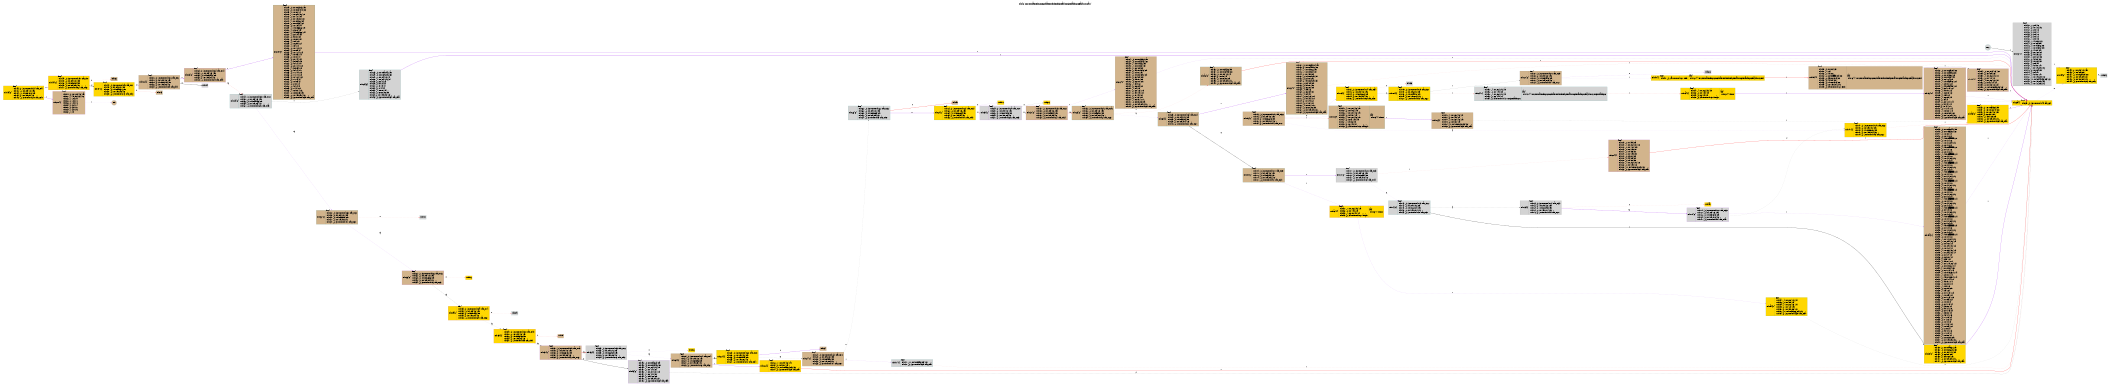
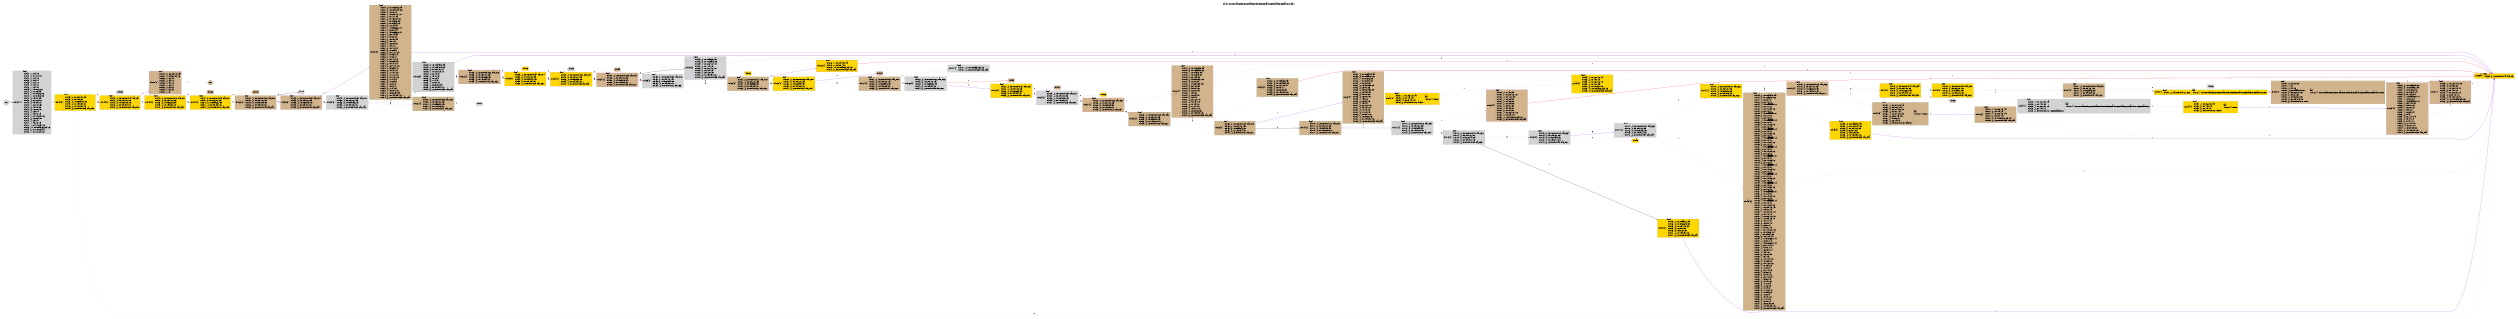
edge "0x40149f [32]" -> "0x4014bf [28]": added, label "18"
node "0x401d7c": fillcolor gold -> tan
edge "0x4017b3 [28]" -> "0x401797 [28]": reversed
edge "0x401567 [28]" -> "0x401583 [28]": now "0x4018d5 [53]" -> "0x401583 [28]"
